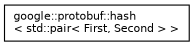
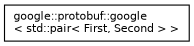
node "google::protobuf::hash < std::pair< First, Second > >": label "google::protobuf::hash < std::pair< First, Second > >" -> "google::protobuf::google < std::pair< First, Second > >"
